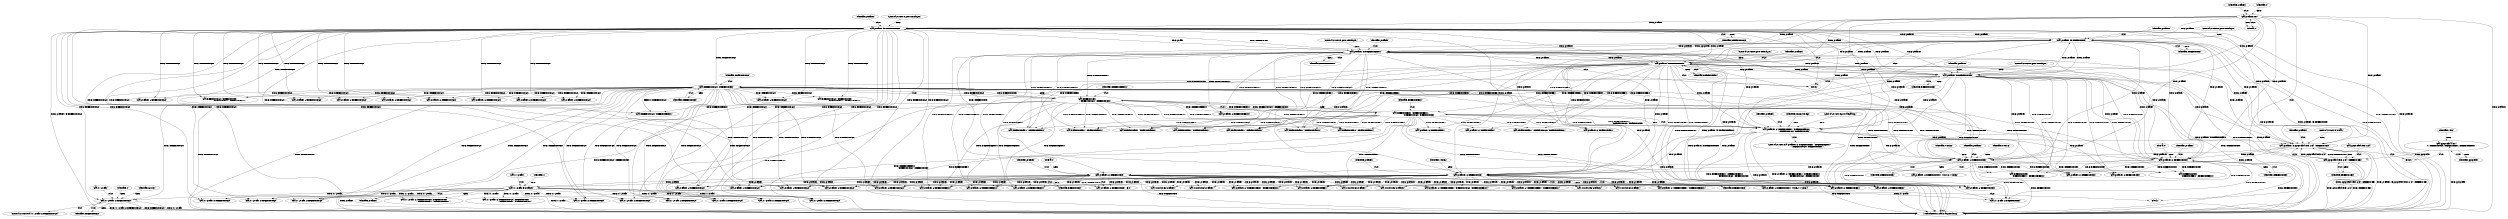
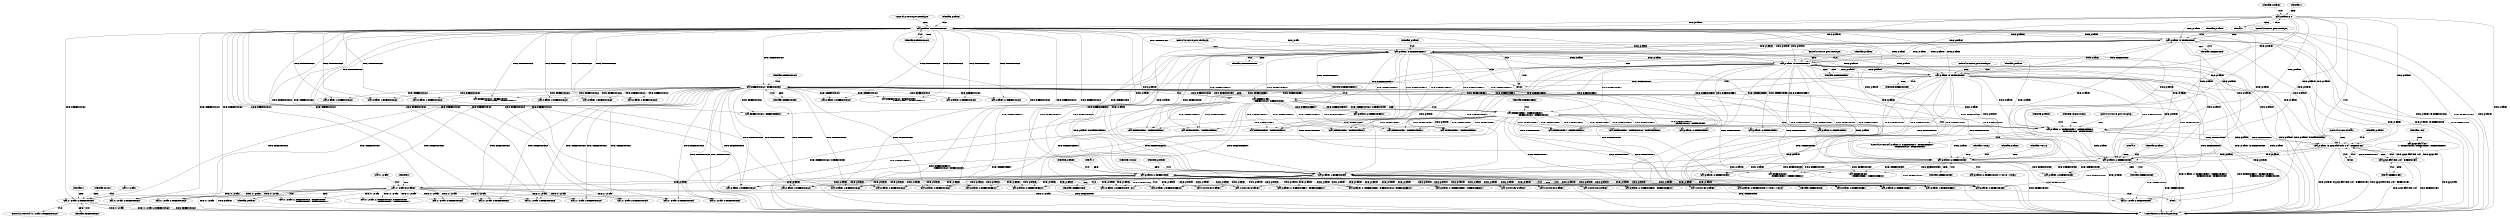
edge "(Call,prefixes |= PREFIX_REPNZ)" -> "(Call,prefixes |= PREFIX_ADR)": label "DDG: pp_prefix" -> "DDG: prefixes"
edge "(Call,prefixes |= PREFIX_DATA)" -> "(Call,prefixes |= PREFIX_ADR)": label "DDG: prefixes" -> "DDG: PREFIX_ADR"
edge "(Call,prefixes |= pp_prefix[vex3 & 3] | PREFIX_VEX)" -> "(Call,prefixes |= PREFIX_REPZ)": reversed
edge "(Call,PREFIX_LOCK | PREFIX_DATA)" -> "(Call,PREFIX_LOCK | PREFIX_REPNZ)": label "REPNZ: PREFIX_LOCK" -> "DDG: PREFIX_LOCK"
node "(ControlStructure,goto illegal_op;)": label "(ControlStructure,goto illegal_op;)" -> "(ControlStructure,goto ulong_op;)"
node "(Call,pp_prefix[vex3 & 3])": removed
node "(Identifier,pp_prefix)": removed
node "(Identifier,PREFIX_VEX)": label "(Identifier,PREFIX_VEX)" -> "(Literal,PREFIX_VEX)"
